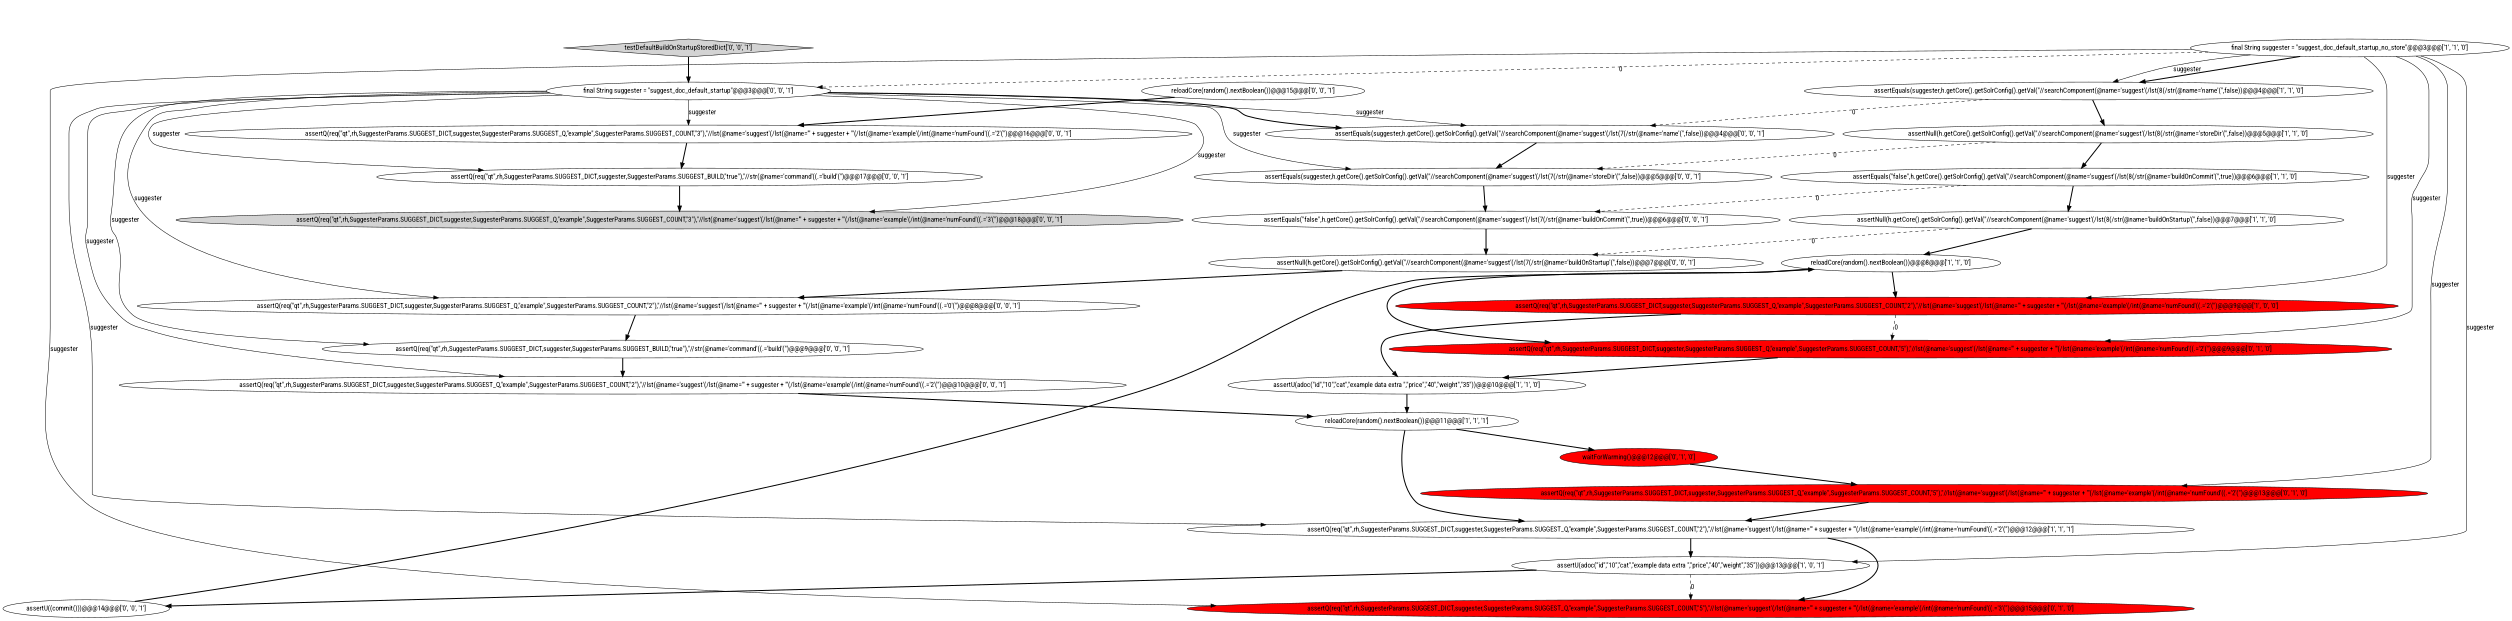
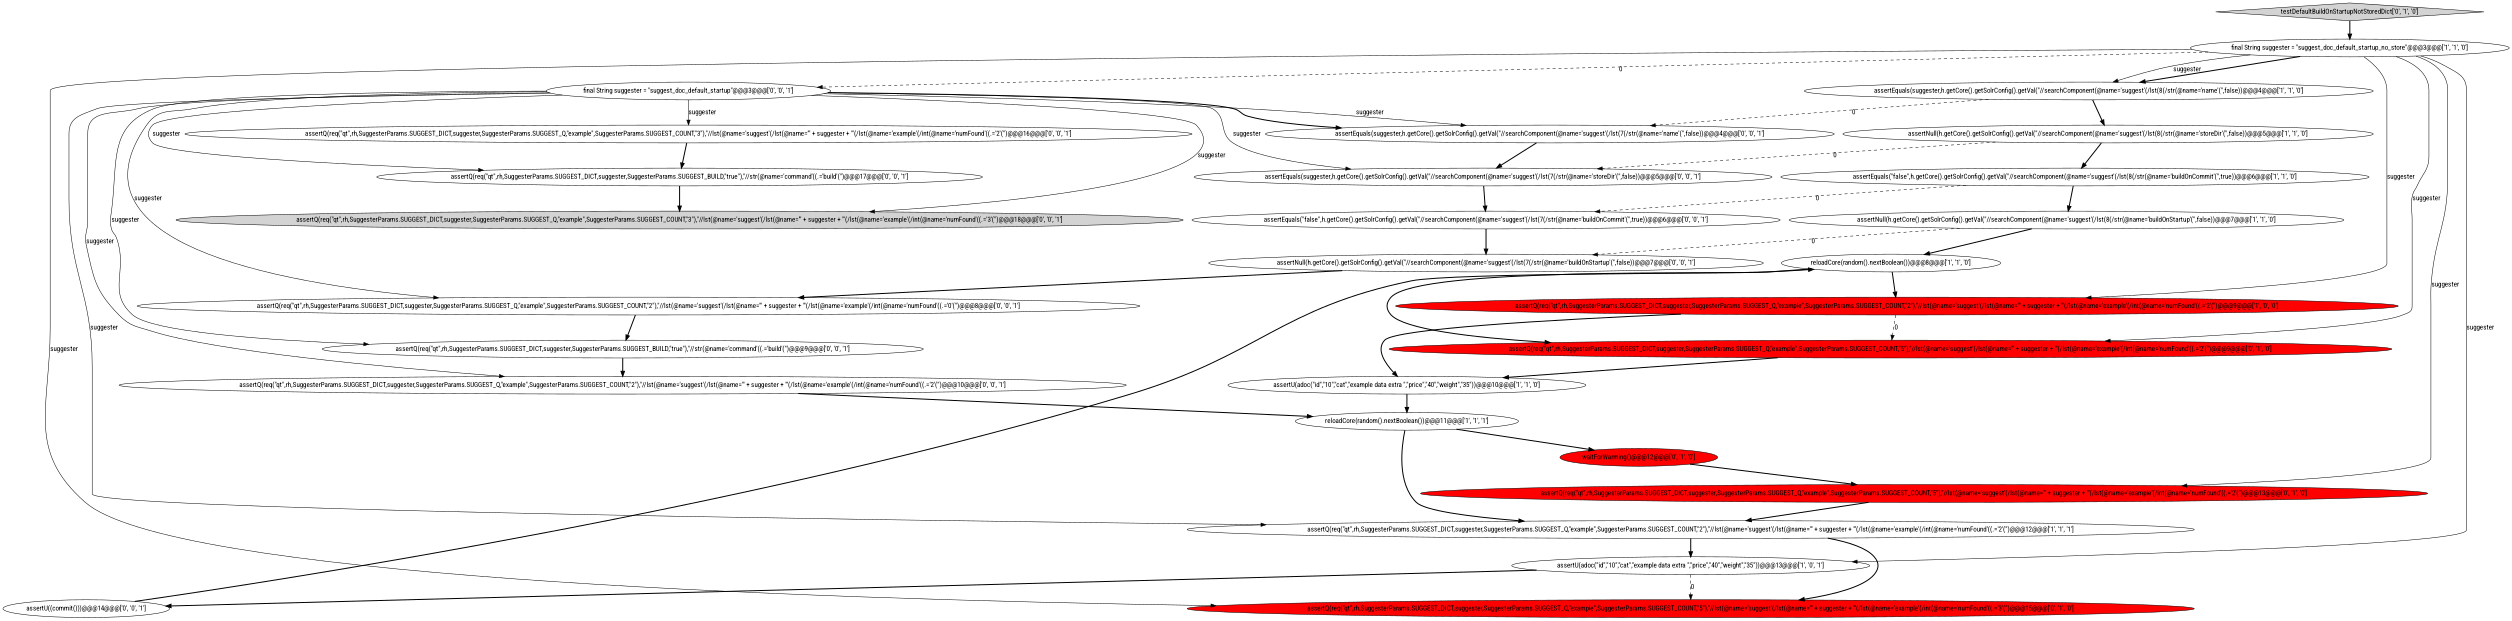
node "testDefaultBuildOnStartupNotStoredDict['0', '1', '0']": added
node "testDefaultBuildOnStartupStoredDict['0', '0', '1']": removed
node "reloadCore(random().nextBoolean())@@@15@@@['0', '0', '1']": removed
